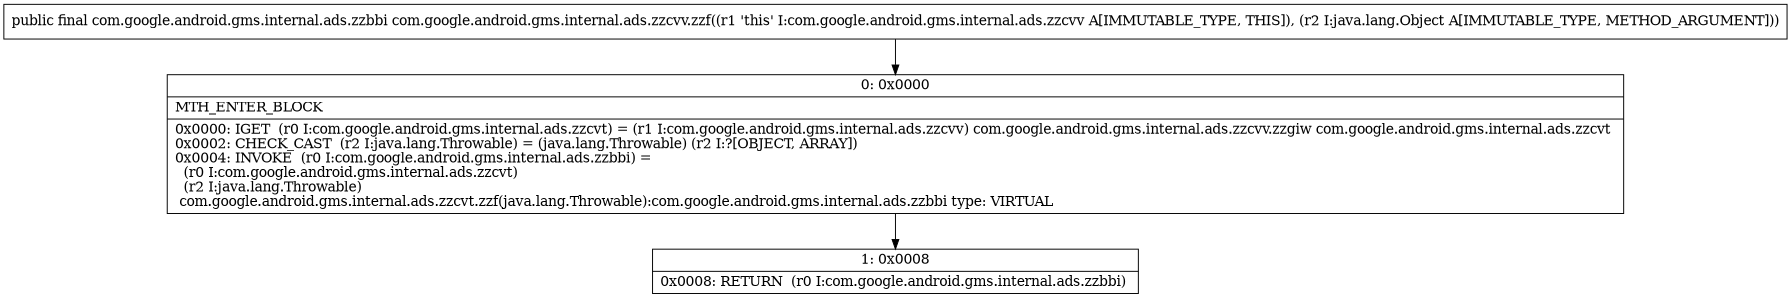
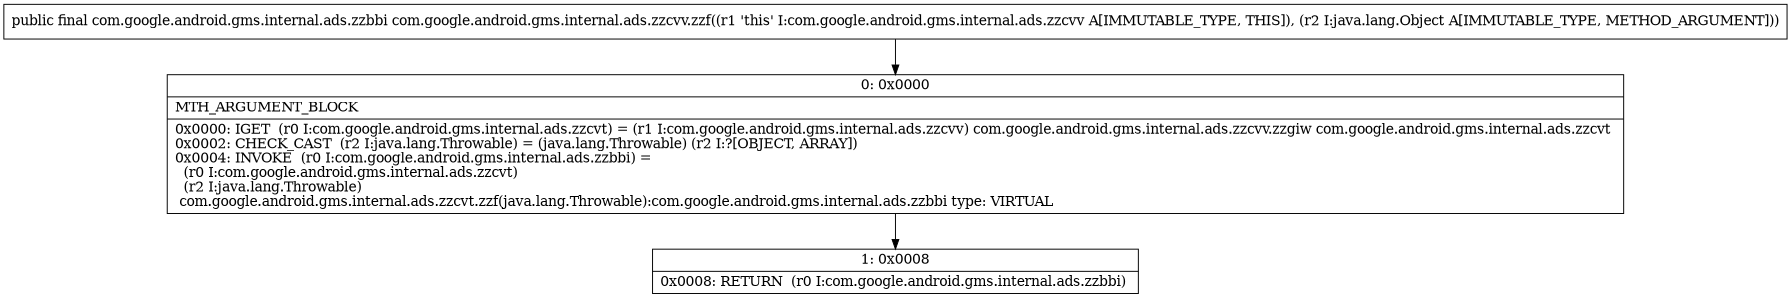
node "0: 0x0000": text "MTH_ENTER_BLOCK" -> "MTH_ARGUMENT_BLOCK"
